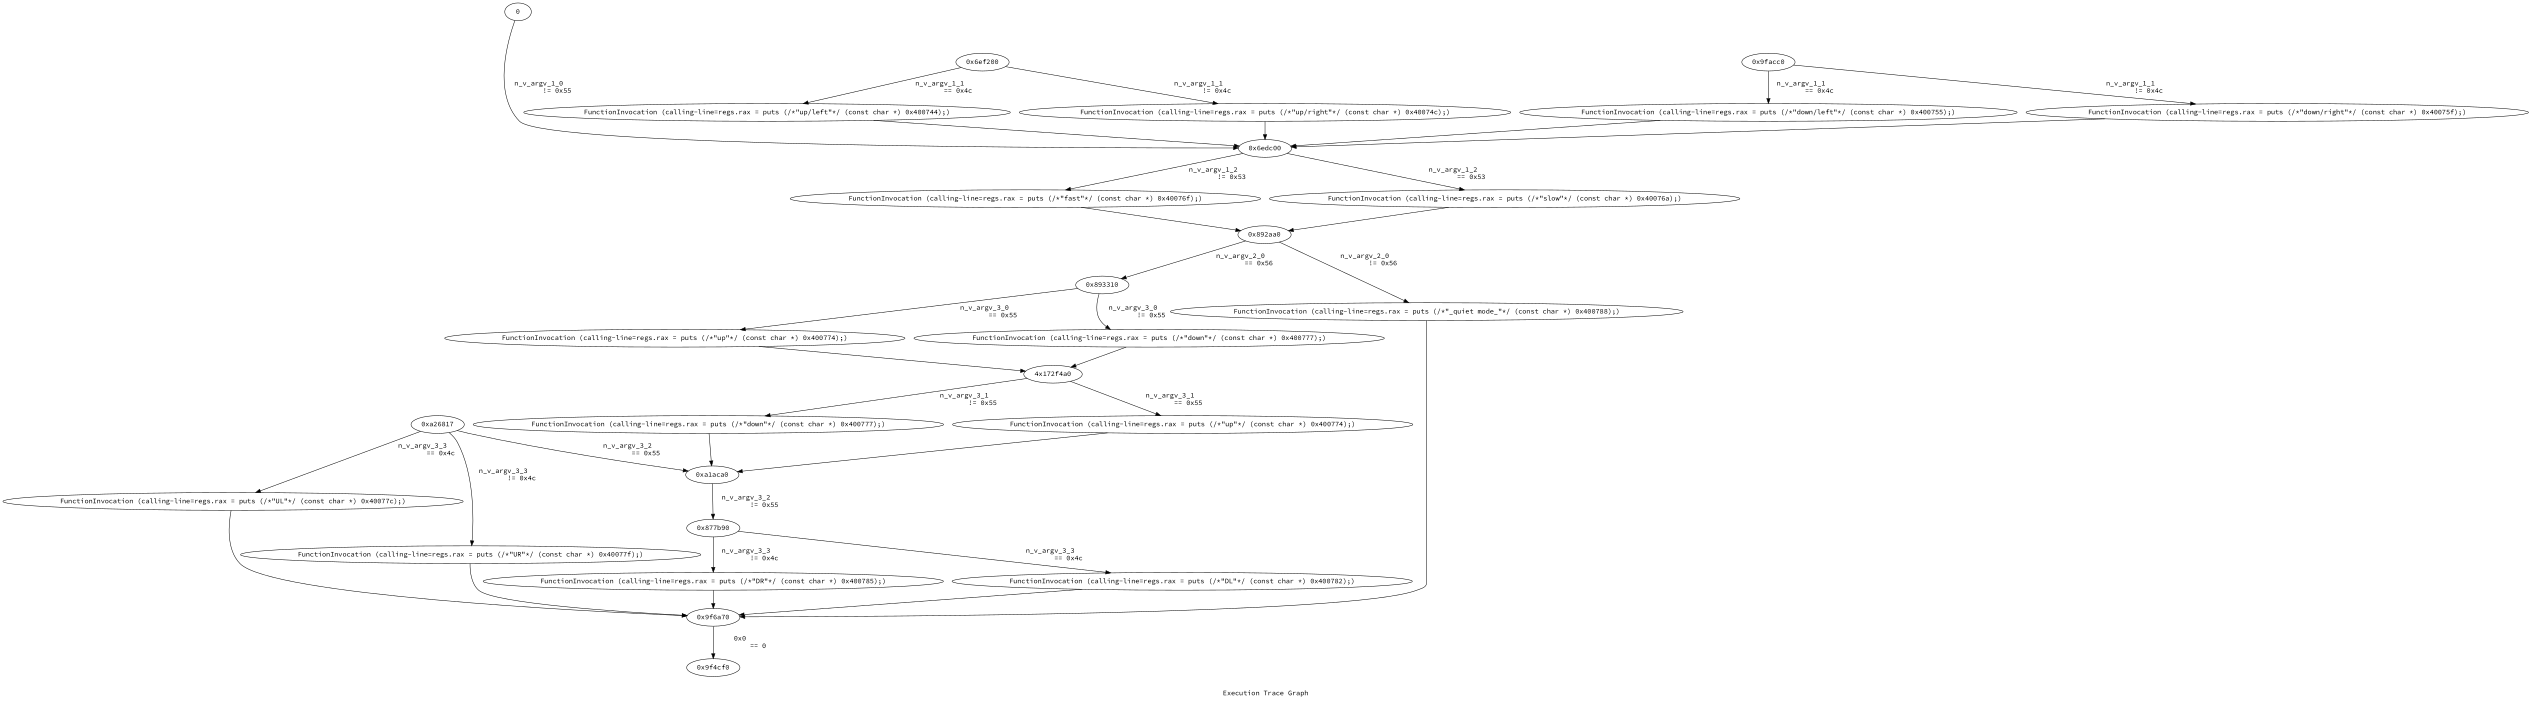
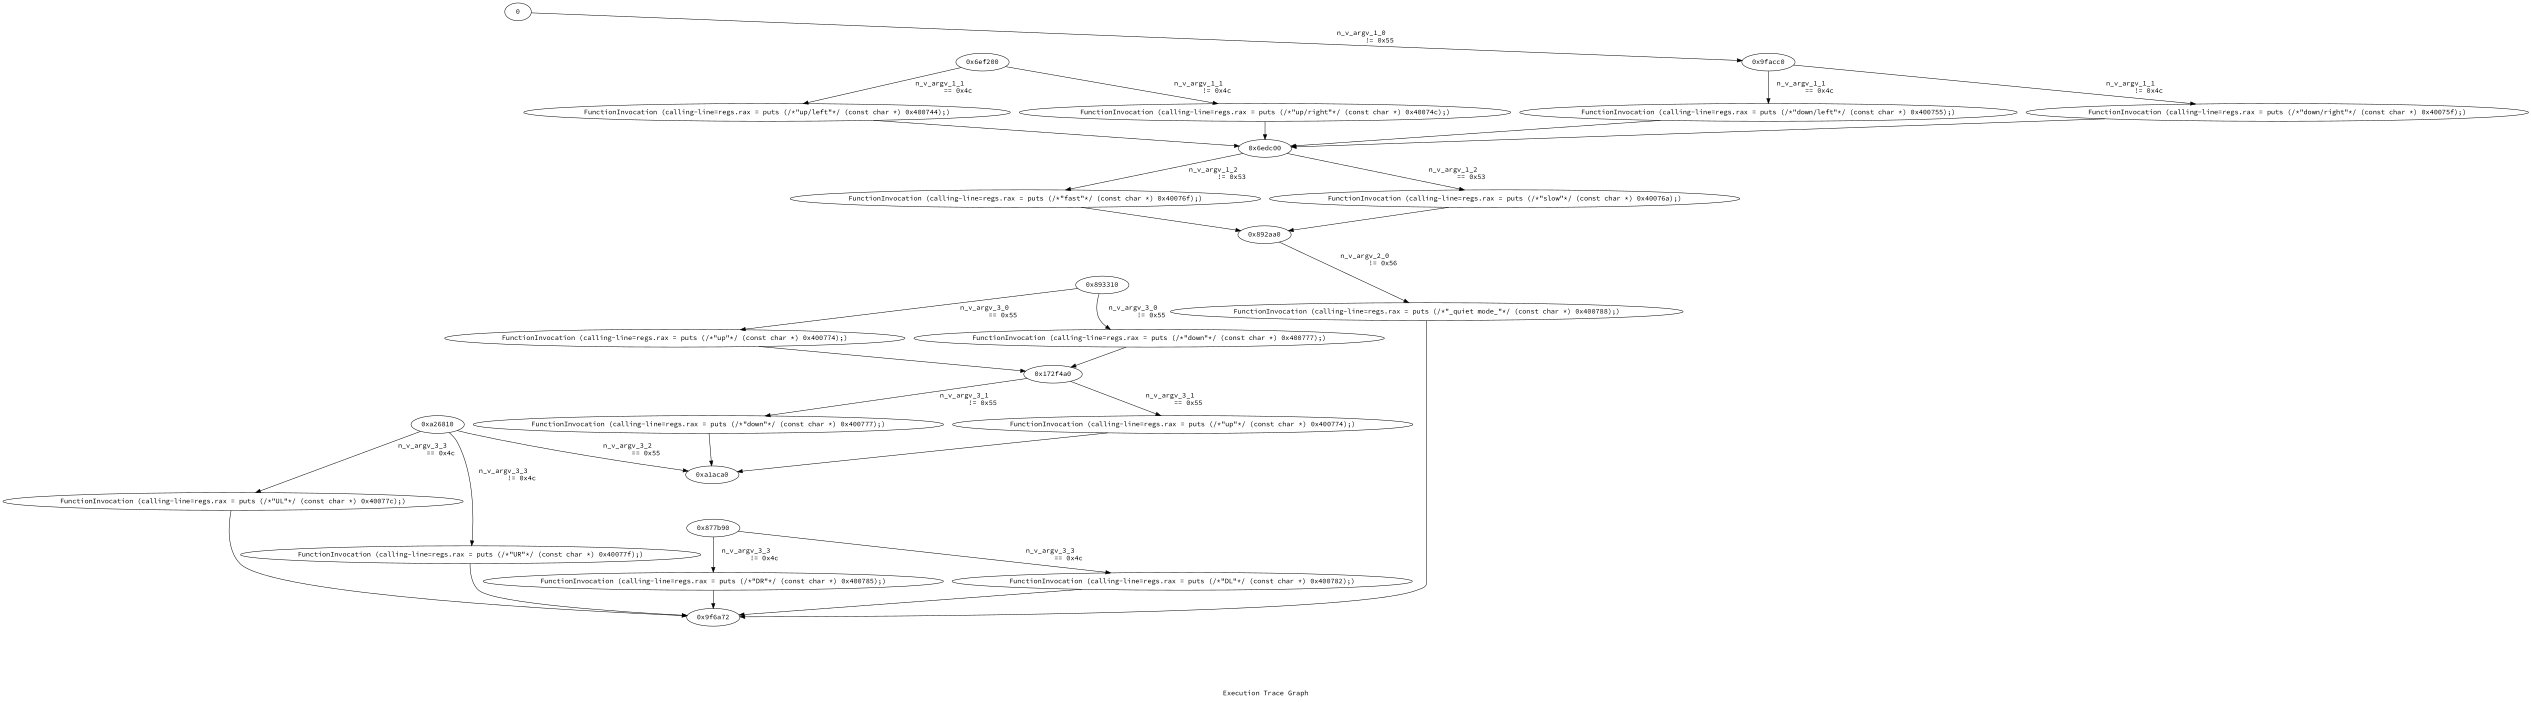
edge "0" -> "0x6edc00": now "0" -> "0x9facc0"
edge "0x892aa0" -> "0x893310": removed, label "n_v_argv_2_0 == 0x56"
node "4x172f4a0": label "4x172f4a0" -> "0x172f4a0"
node "0xa26817": label "0xa26817" -> "0xa26810"
edge "0xa1aca0" -> "0x877b90": removed, label "n_v_argv_3_2 != 0x55"
node "0x9f6a70": label "0x9f6a70" -> "0x9f6a72"
node "0x9f4cf0": removed
